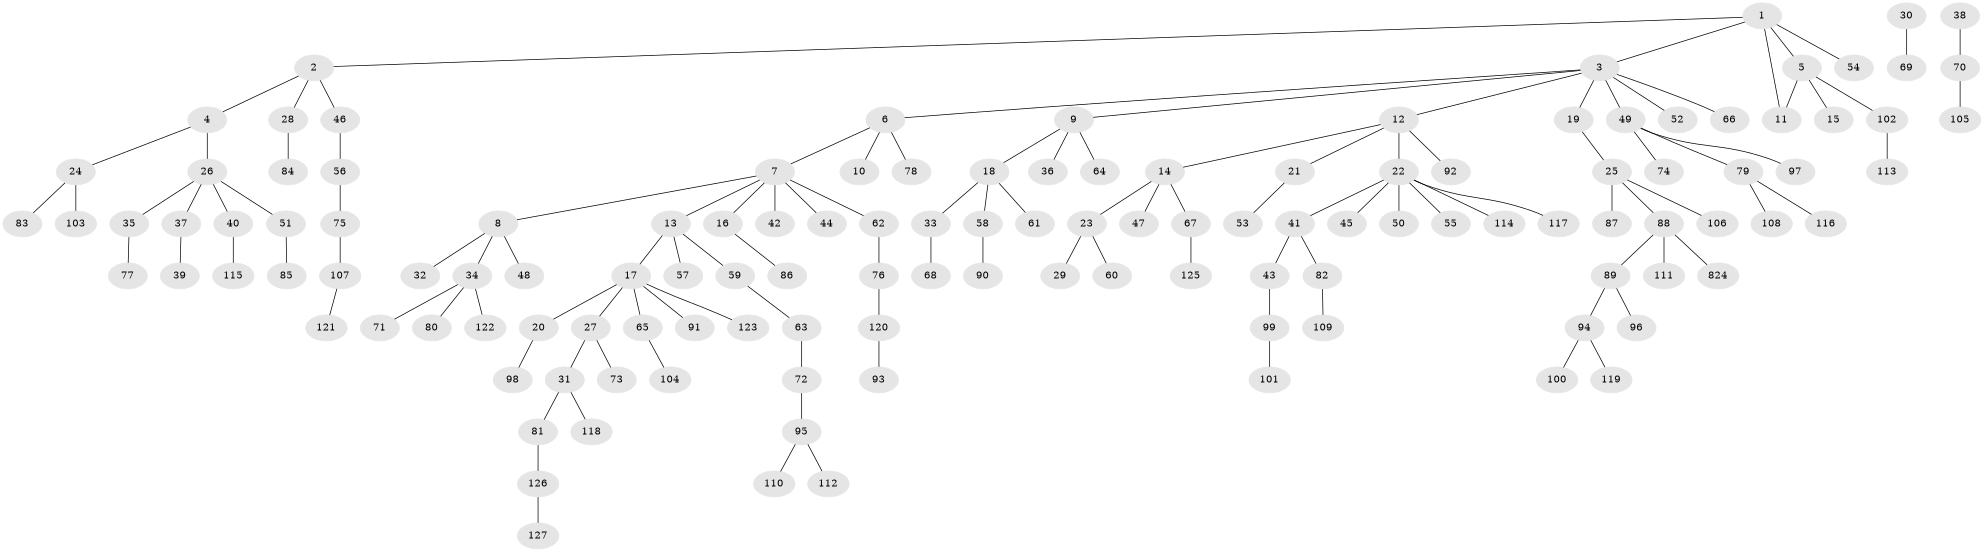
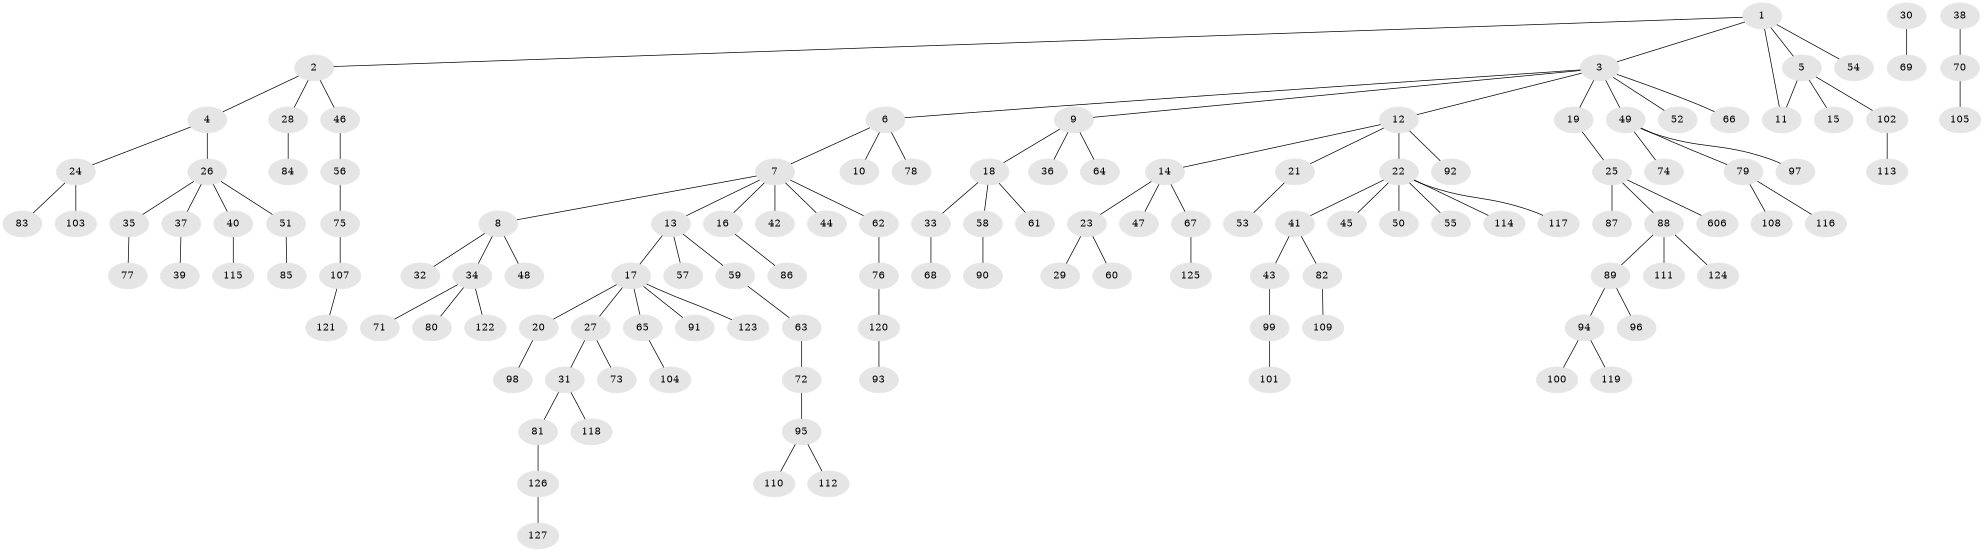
node "106": label "106" -> "606"
node "824": label "824" -> "124"
